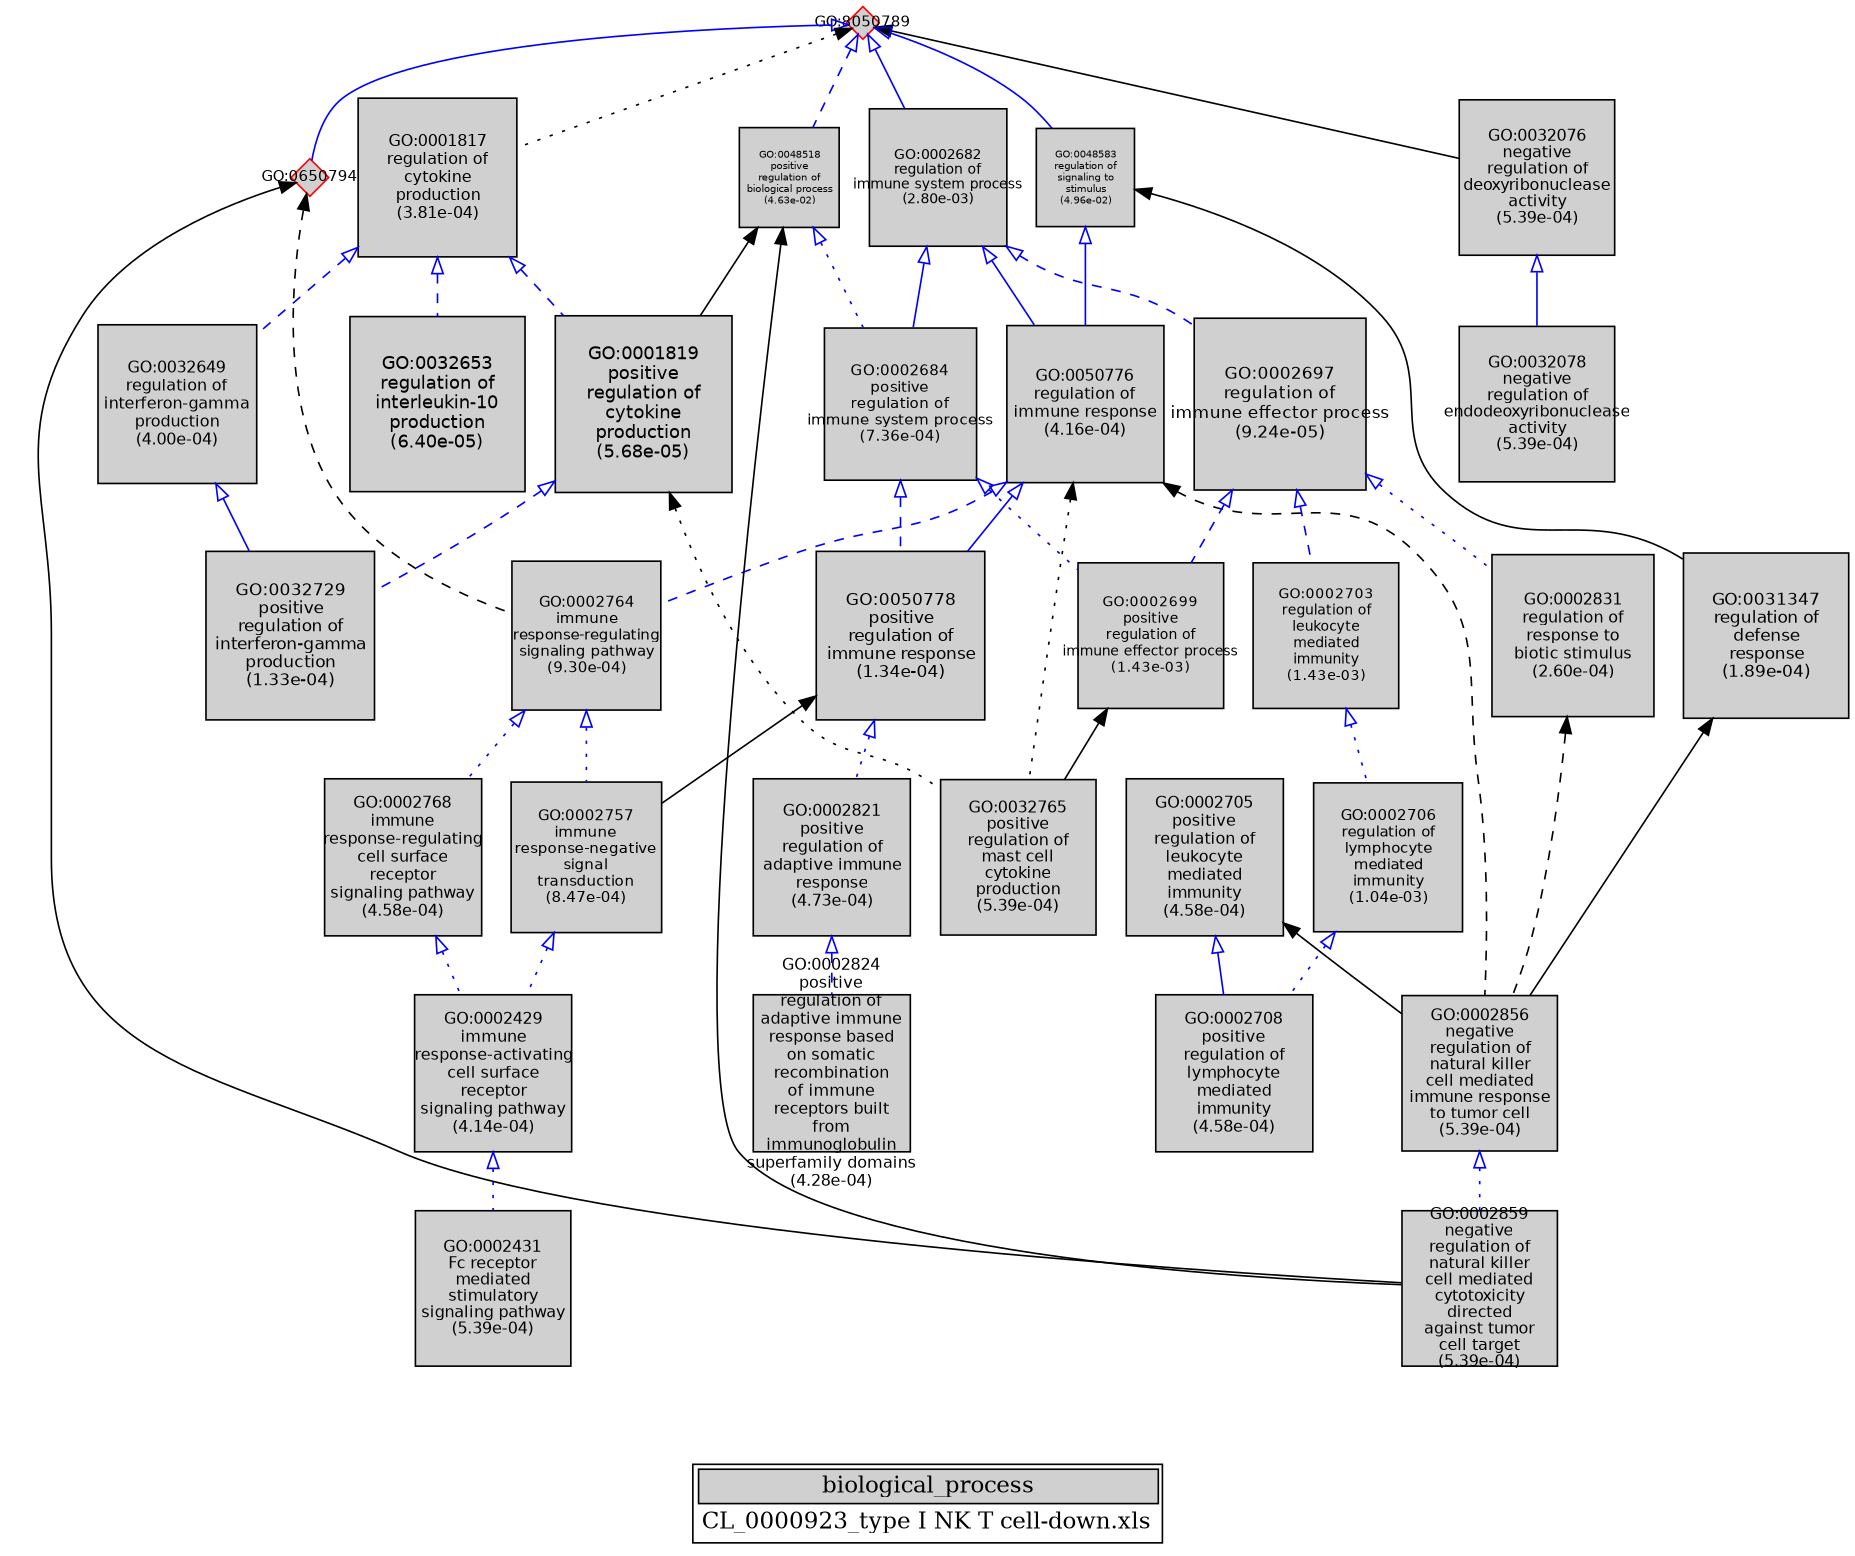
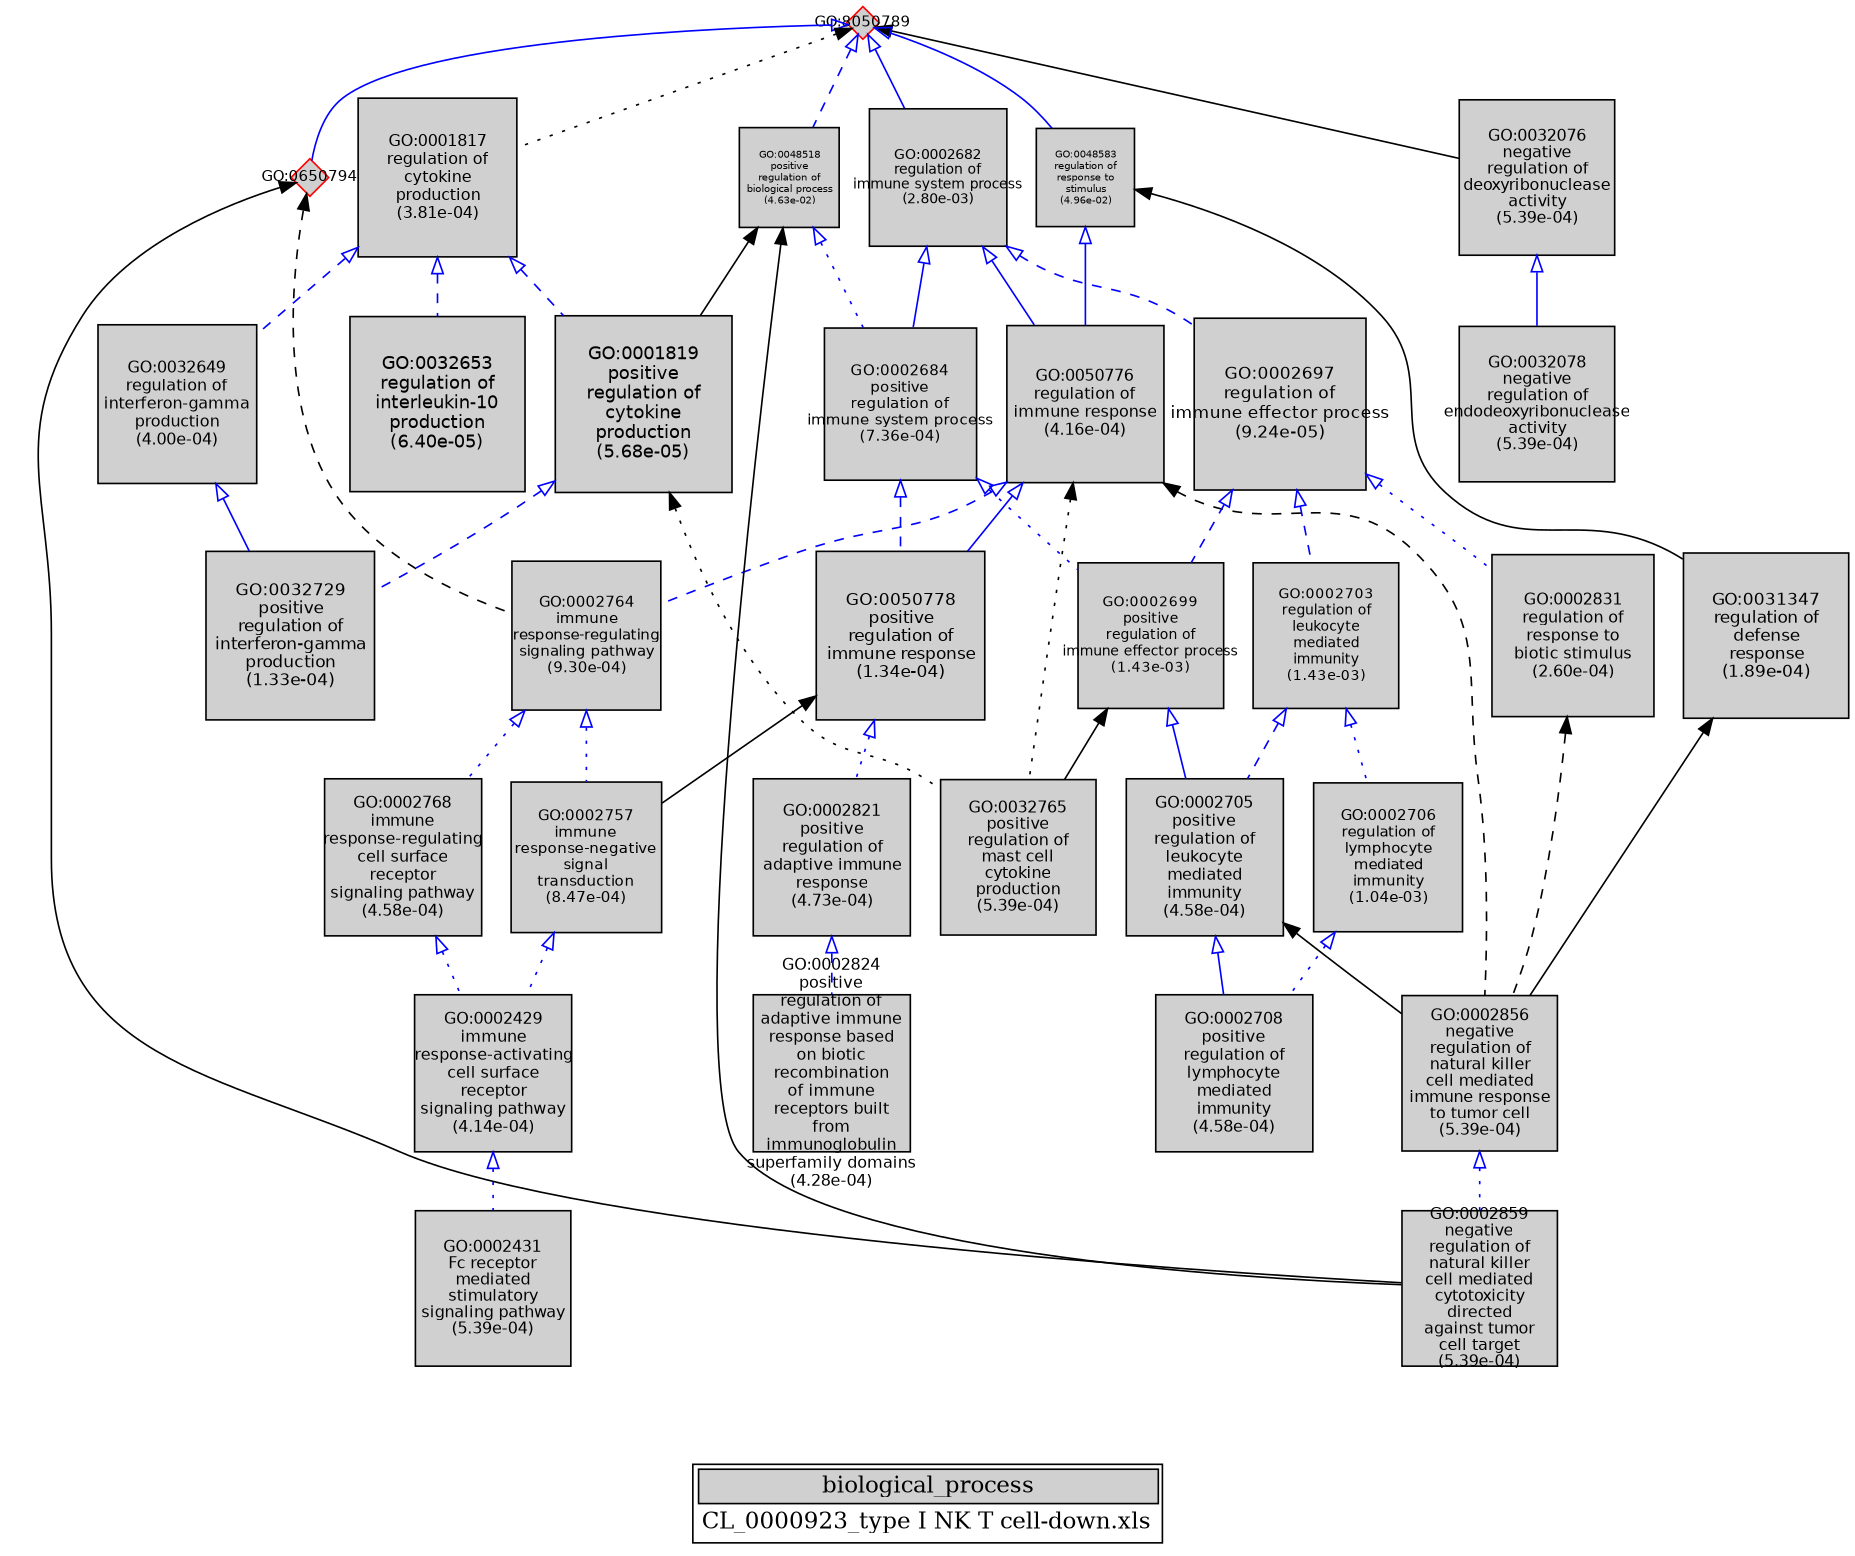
node "GO:0048583": text "signaling to" -> "response to"
edge "GO:0002705" -> "GO:0002703": added
edge "GO:0002705" -> "GO:0002699": added
node "GO:0002824": text "on somatic" -> "on biotic"
